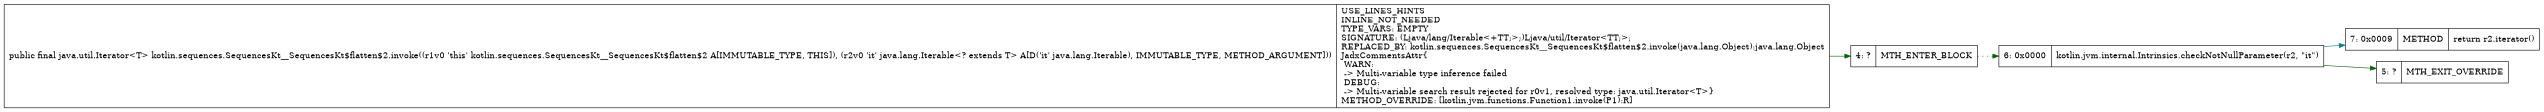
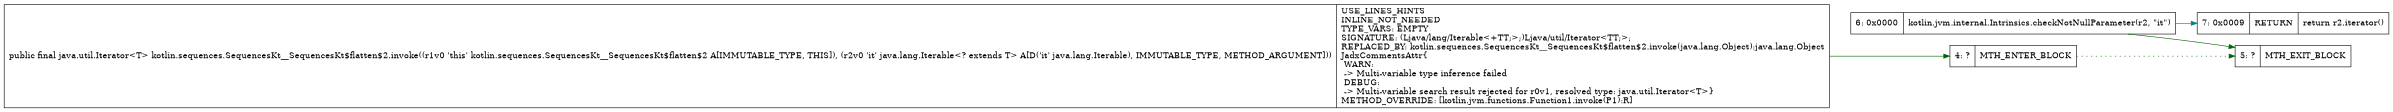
node "7: 0x0009": text "METHOD" -> "RETURN"
edge "4: ?" -> "6: 0x0000": now "4: ?" -> "5: ?"
node "5: ?": text "MTH_EXIT_OVERRIDE" -> "MTH_EXIT_BLOCK"
